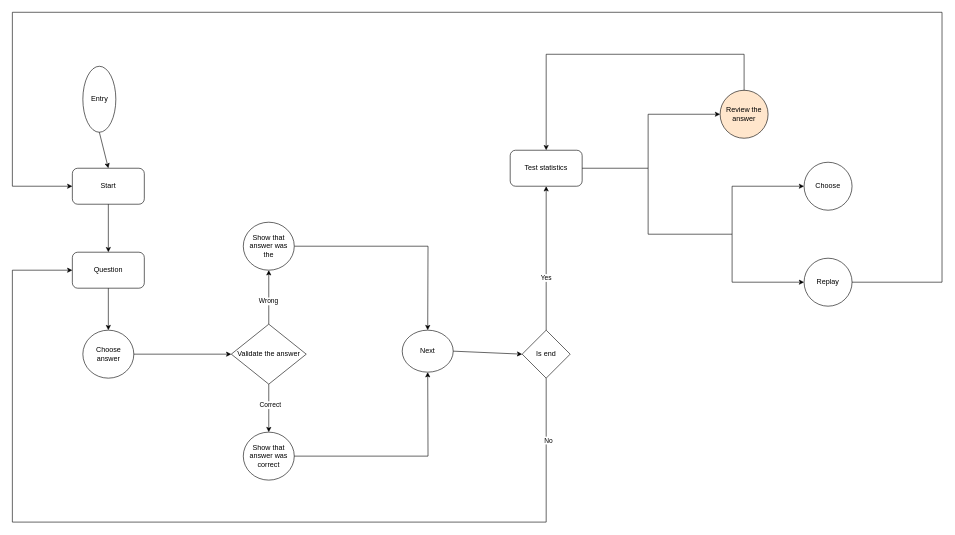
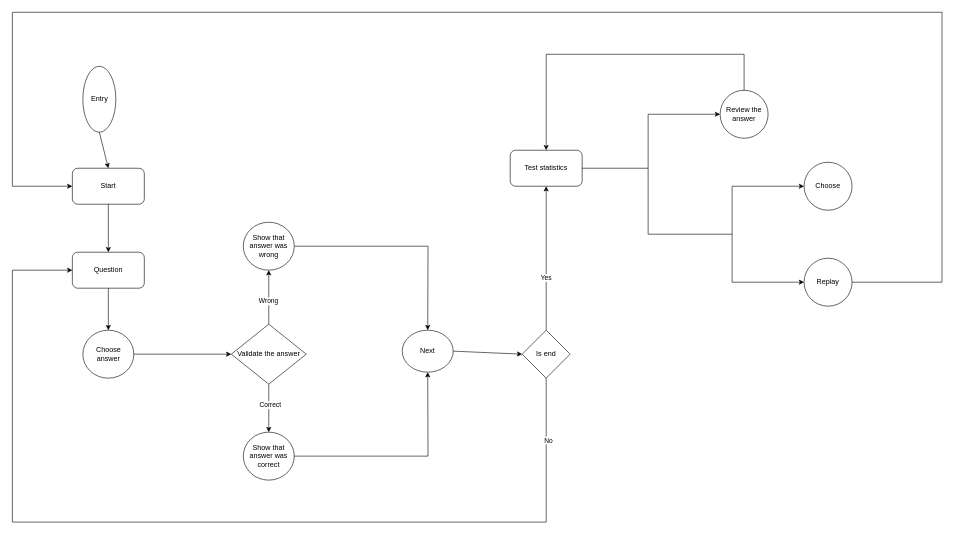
node "Review the answer": fillcolor #ffe6cc -> #ffffff
node "Show that answer was the": label "Show that answer was the" -> "Show that answer was wrong"
